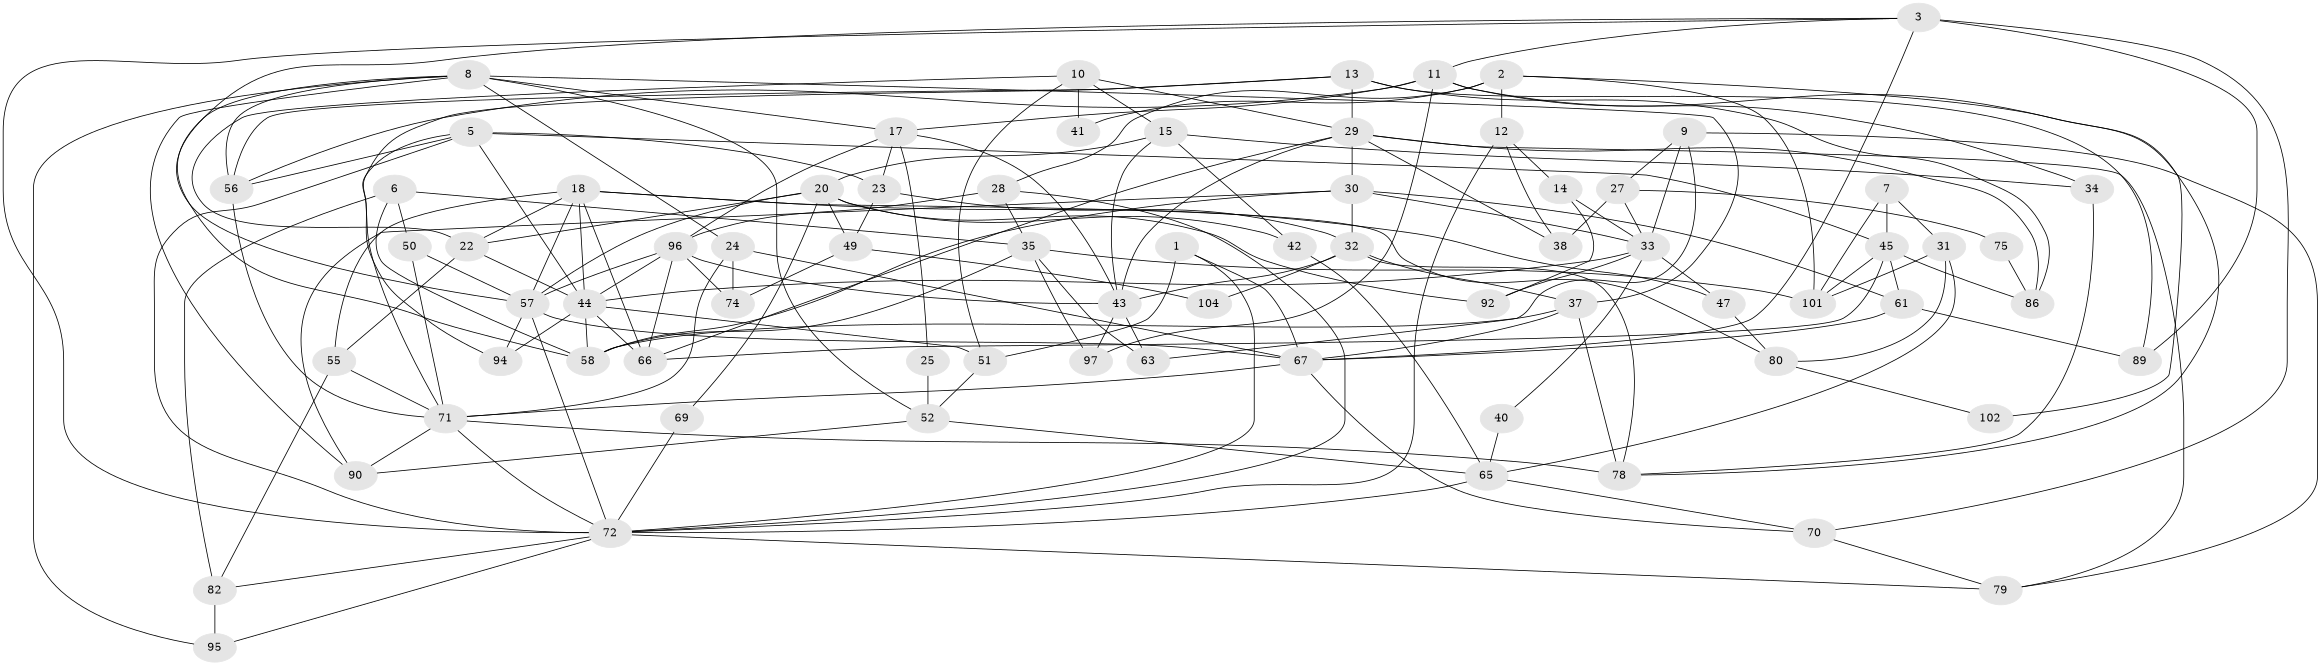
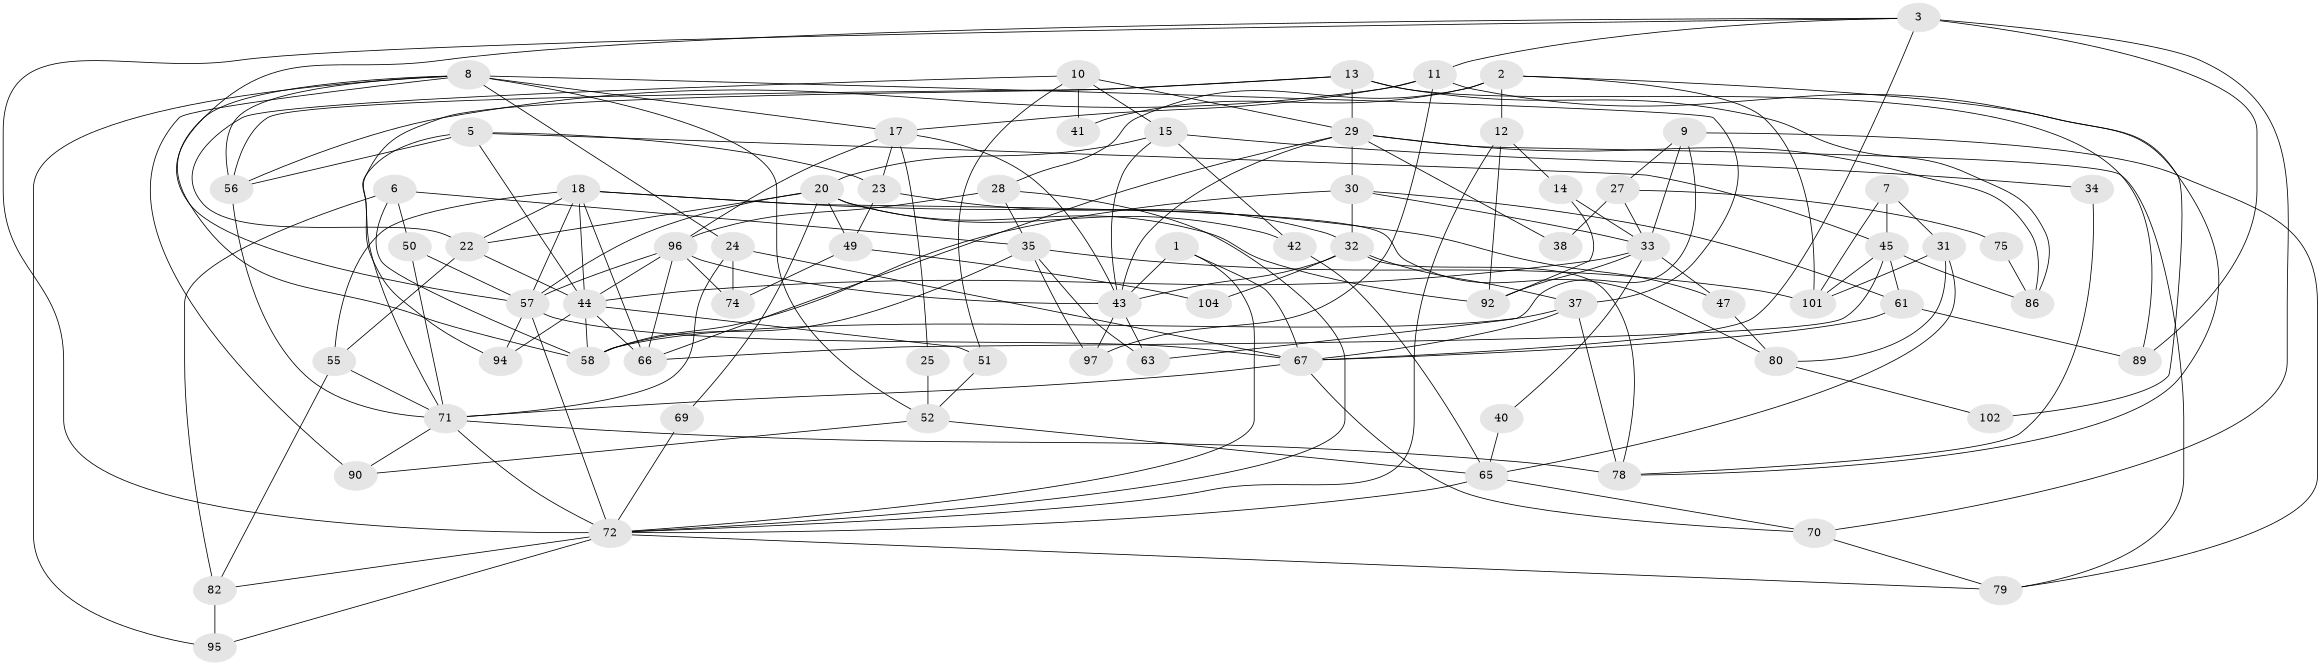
edge "11" -- "34": removed
edge "12" -- "38": now "12" -- "92"
edge "30" -- "90": removed
edge "1" -- "51": now "1" -- "43"
edge "5" -- "72": removed
